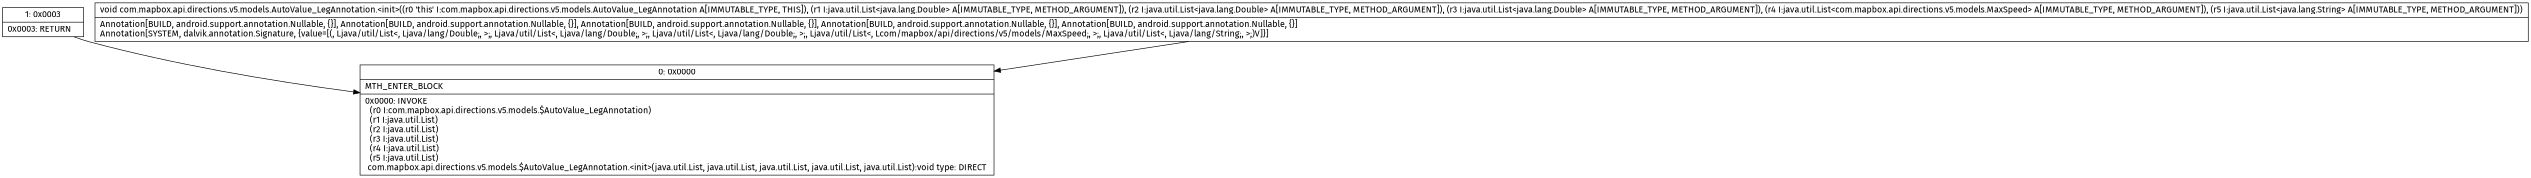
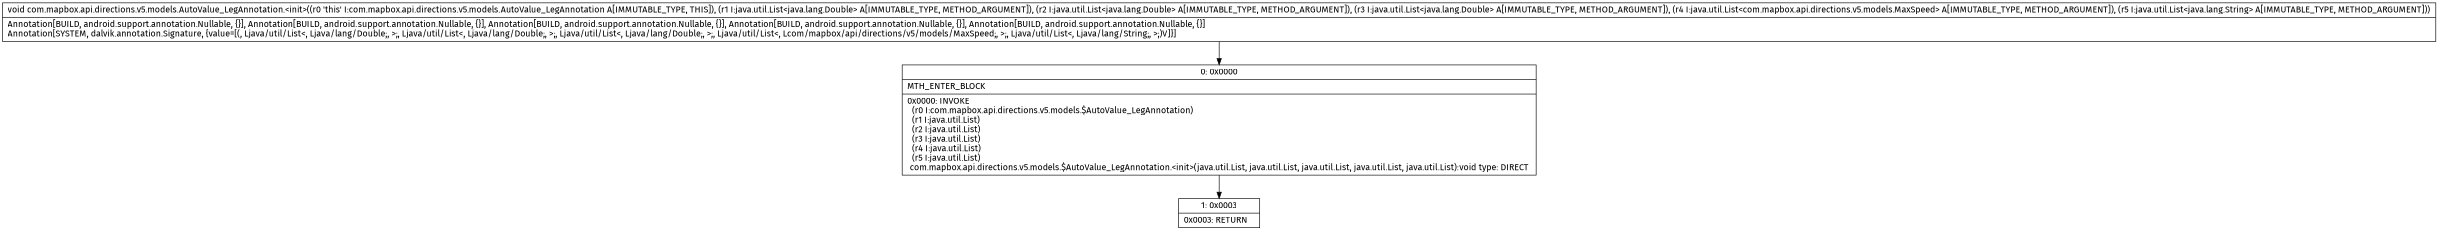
edge "1: 0x0003" -> "0: 0x0000": reversed
